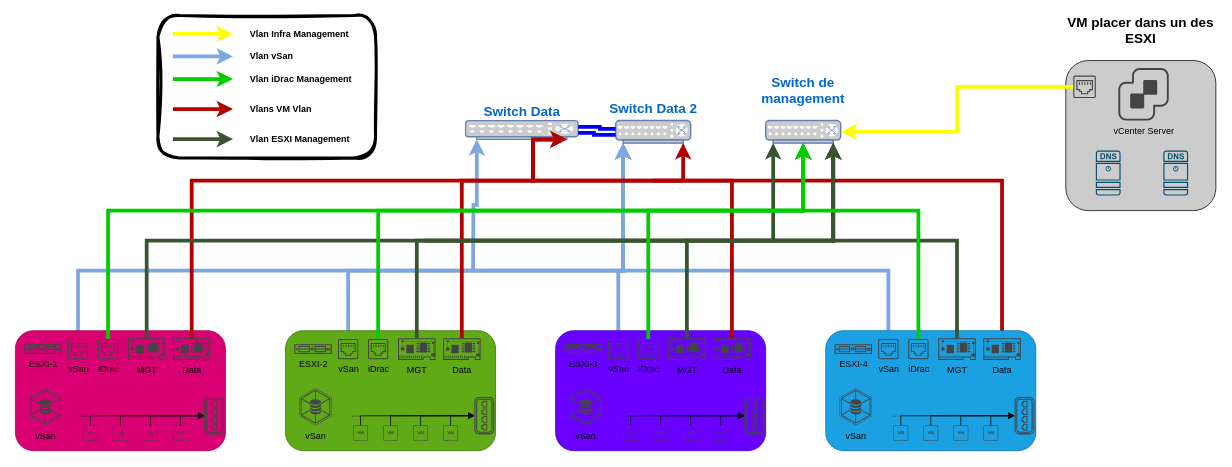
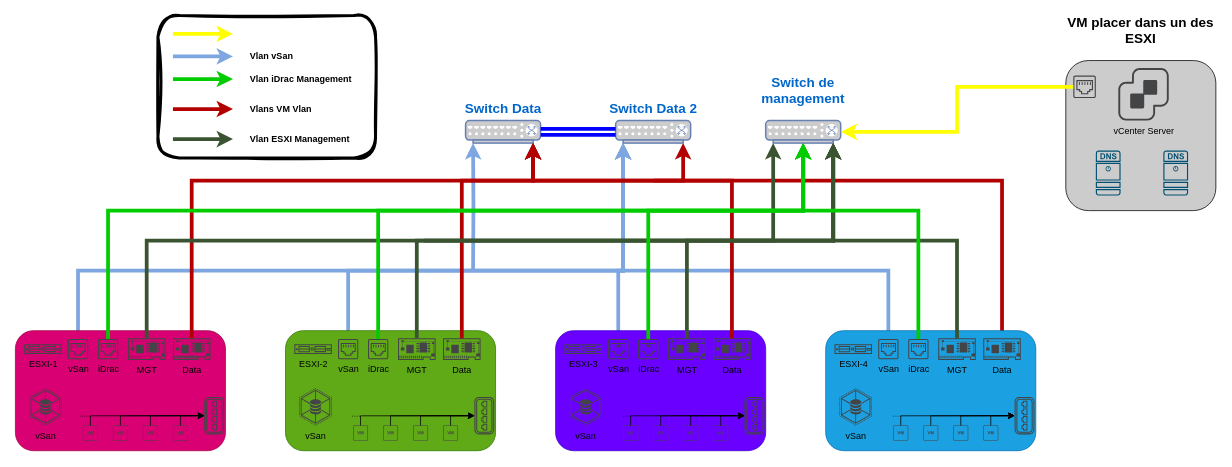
node "Vlan Infra Management": removed
node "Switch Data": size 113x19 -> 75x23
